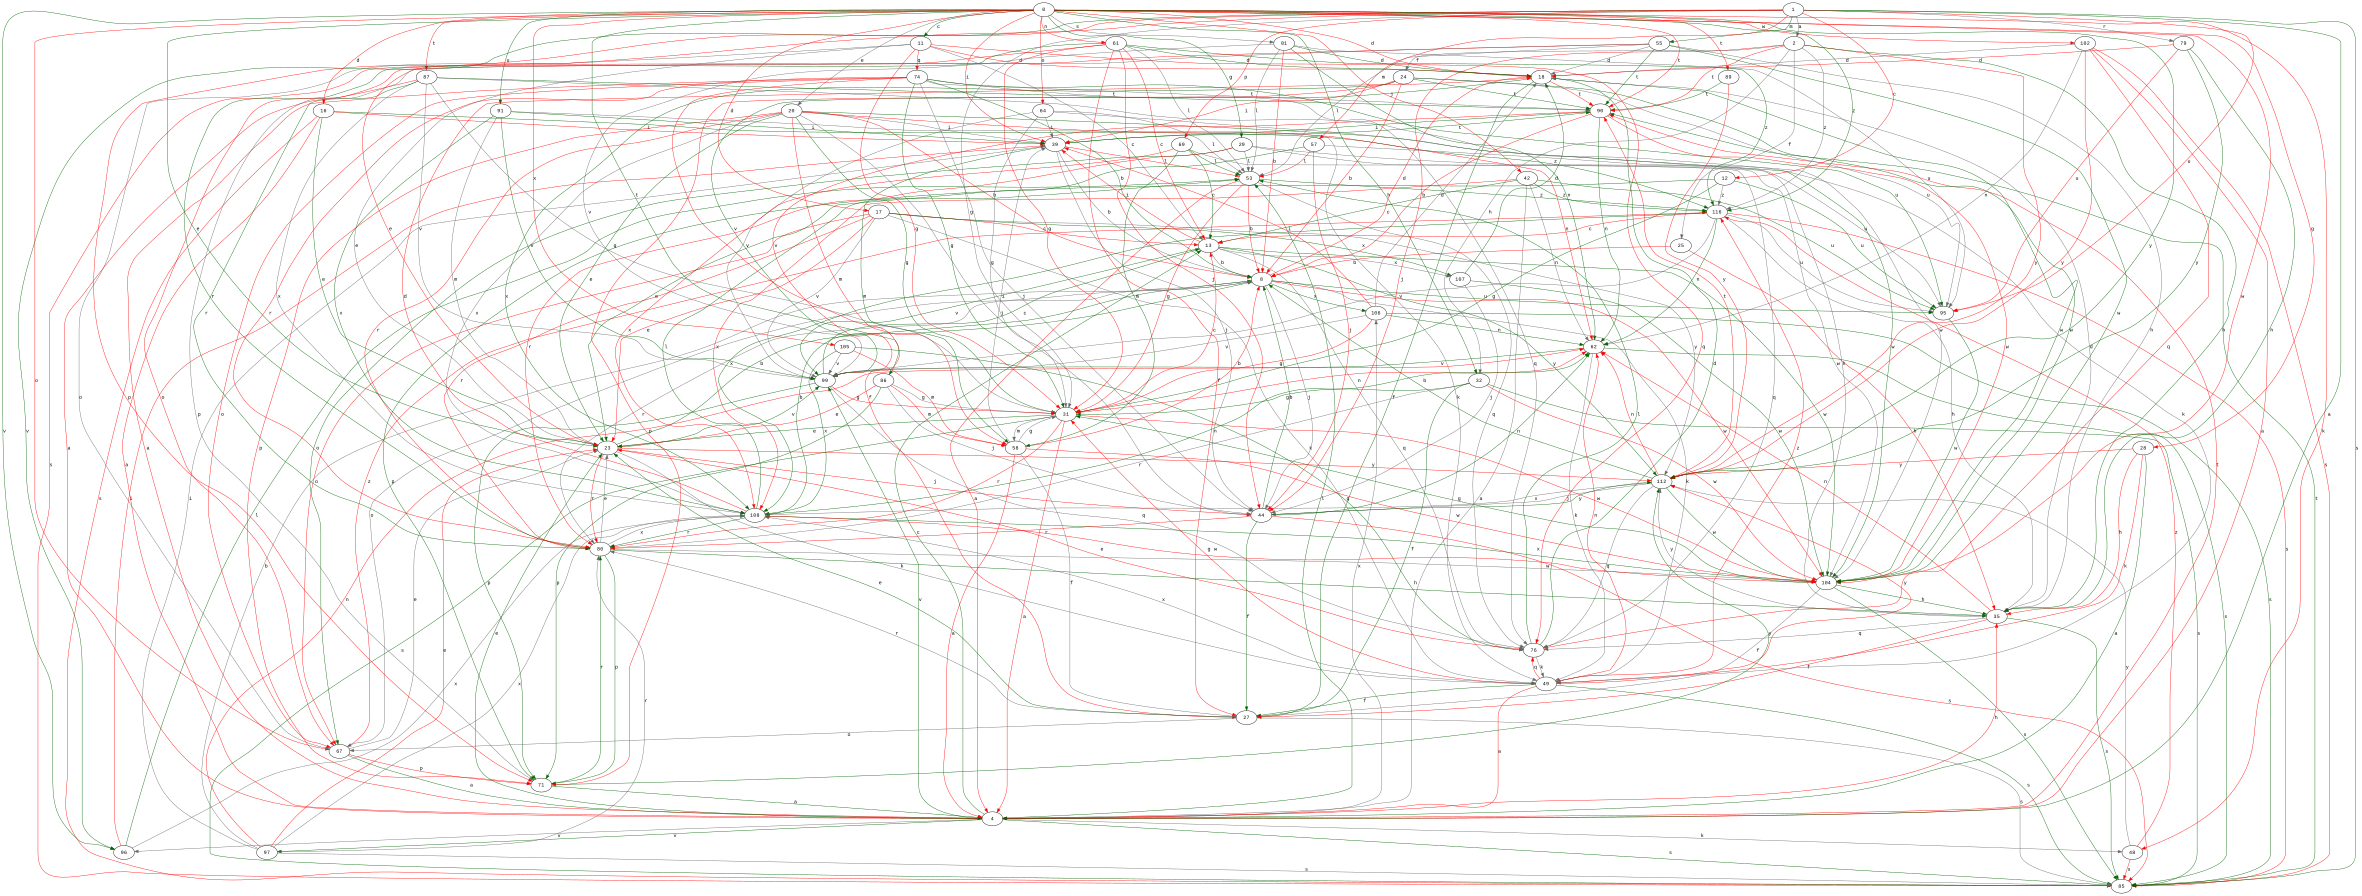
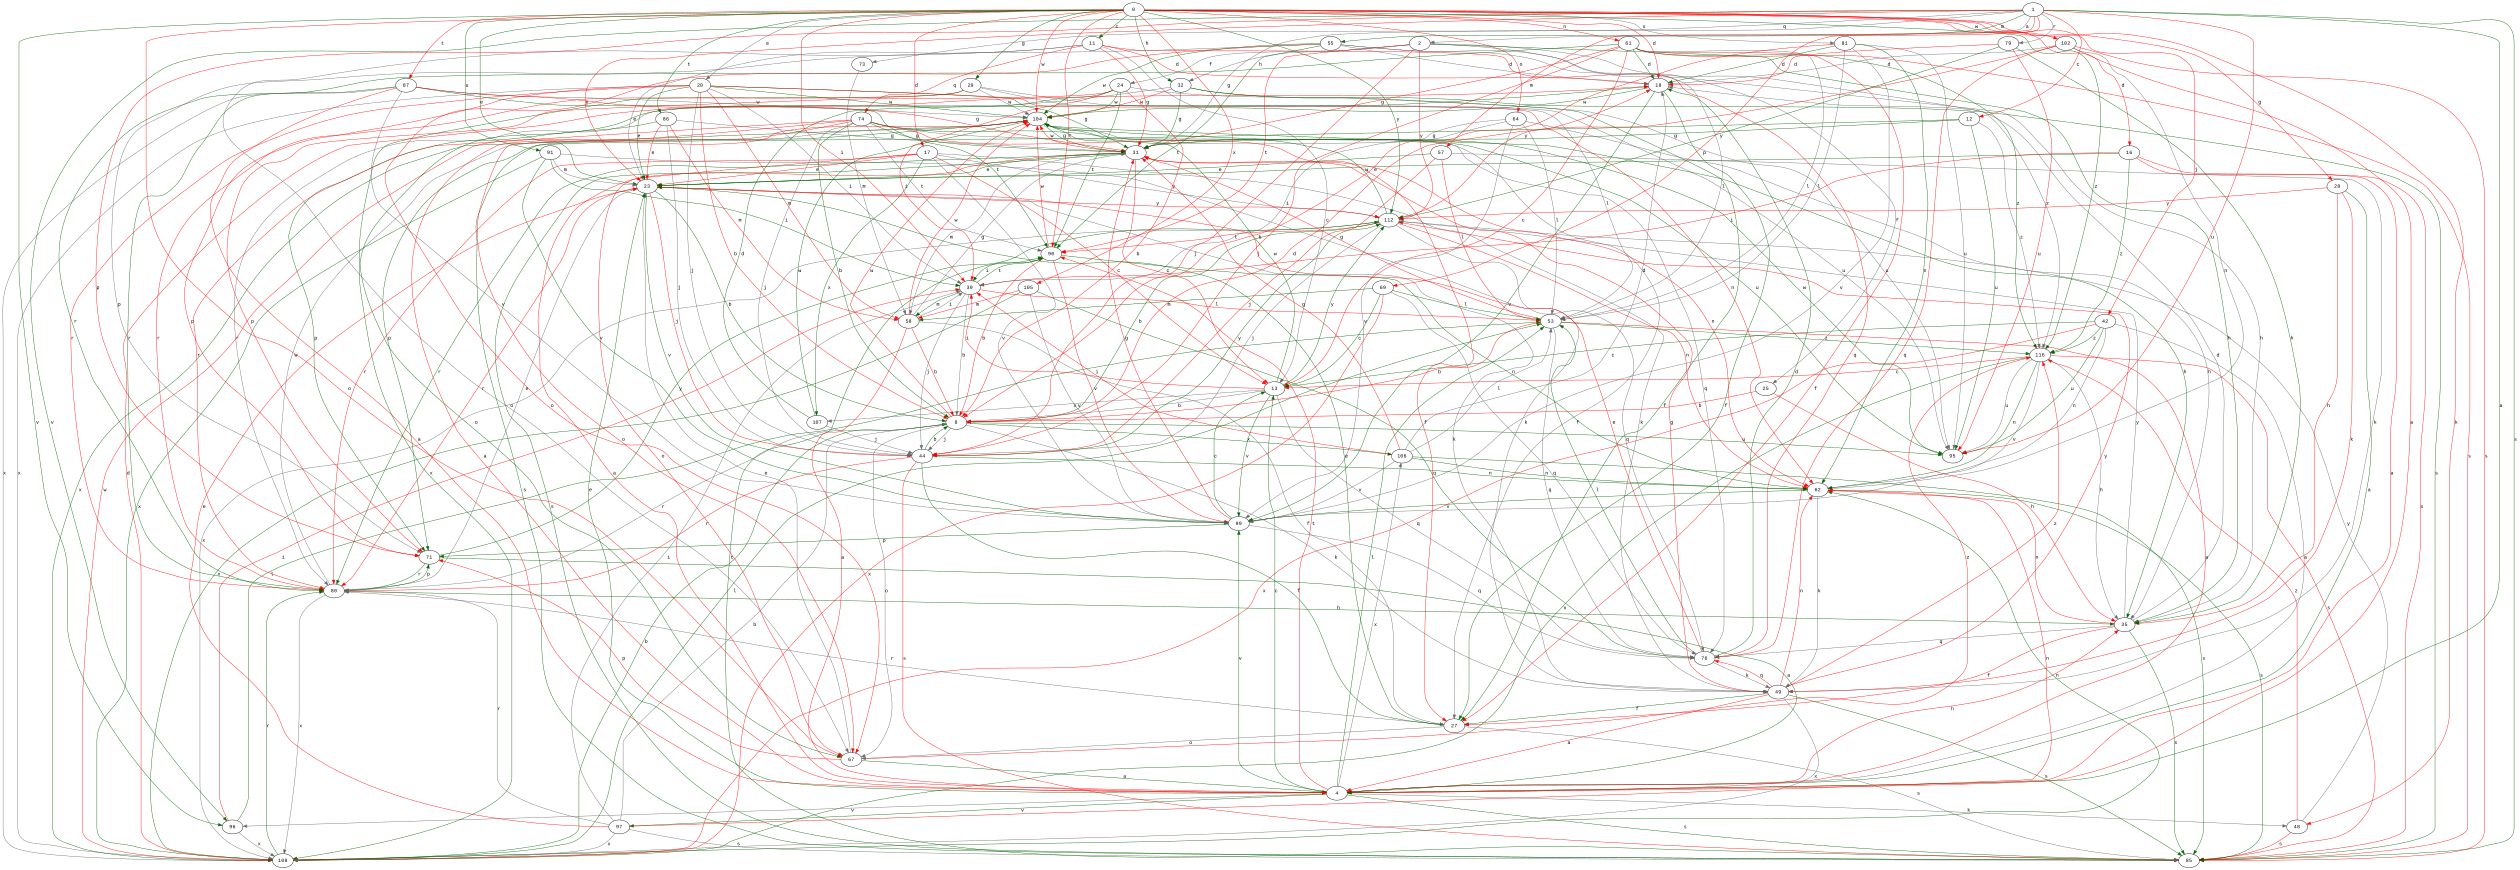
node "73": added
node "89": removed
edge "18" -> "90": removed, label "t"
edge "87" -> "31": color gray40 -> red
edge "106" -> "53": added, label "l"
edge "31" -> "80": color red -> darkgreen
